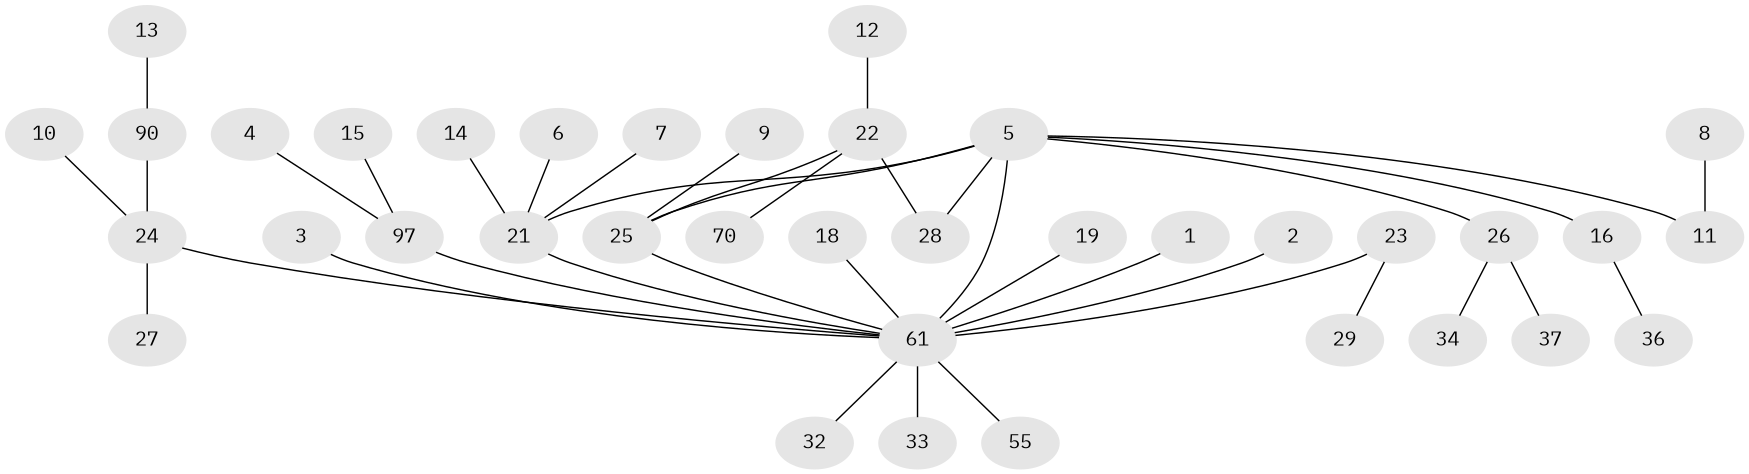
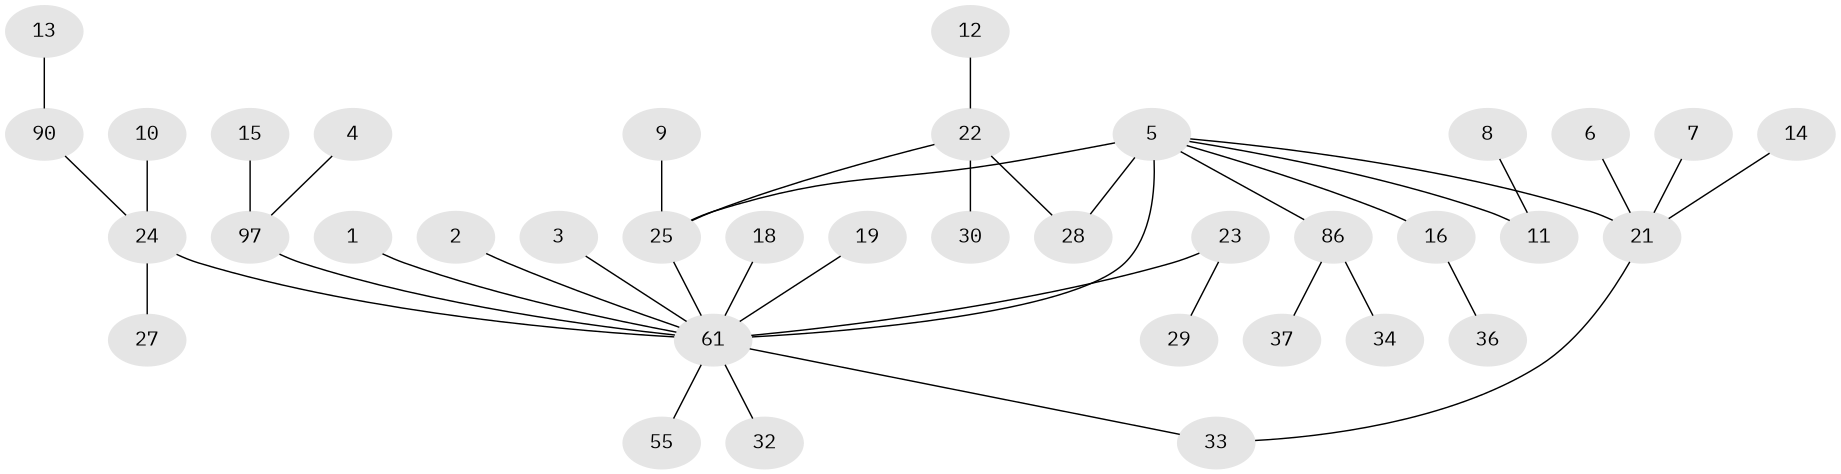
node "70": label "70" -> "30"
node "26": label "26" -> "86"
edge "21" -- "61": now "21" -- "33"
